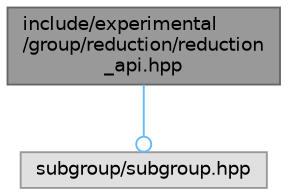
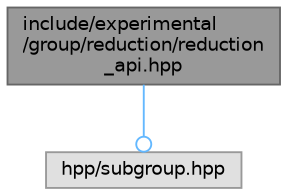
node "subgroup/subgroup.hpp": label "subgroup/subgroup.hpp" -> "hpp/subgroup.hpp"
